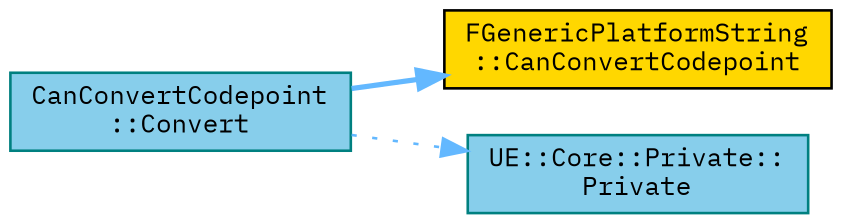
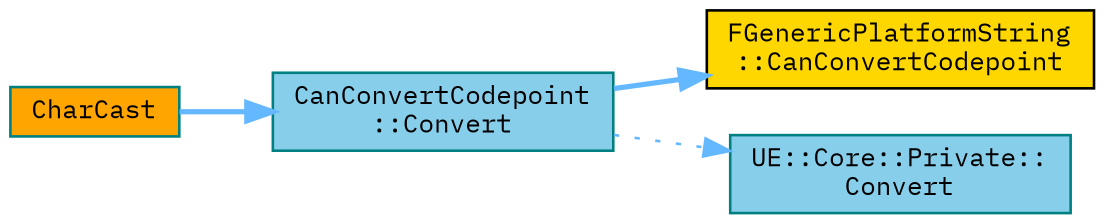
node "CharCast": added
node "UE::Core::Private:: Private": label "UE::Core::Private:: Private" -> "UE::Core::Private:: Convert"
